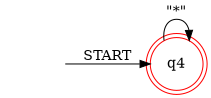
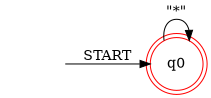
node "q4": label "q4" -> "q0"
